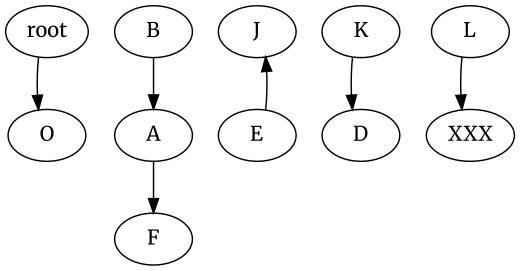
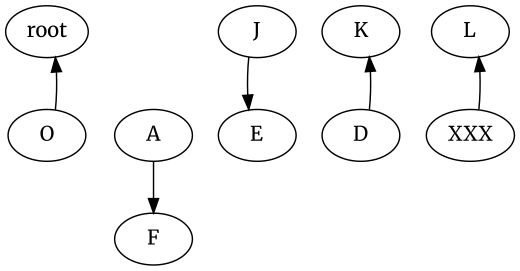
node "B": removed
edge "root" -> "O": reversed
edge "K" -> "D": reversed
edge "L" -> "XXX": reversed
edge "E" -> "J": reversed
